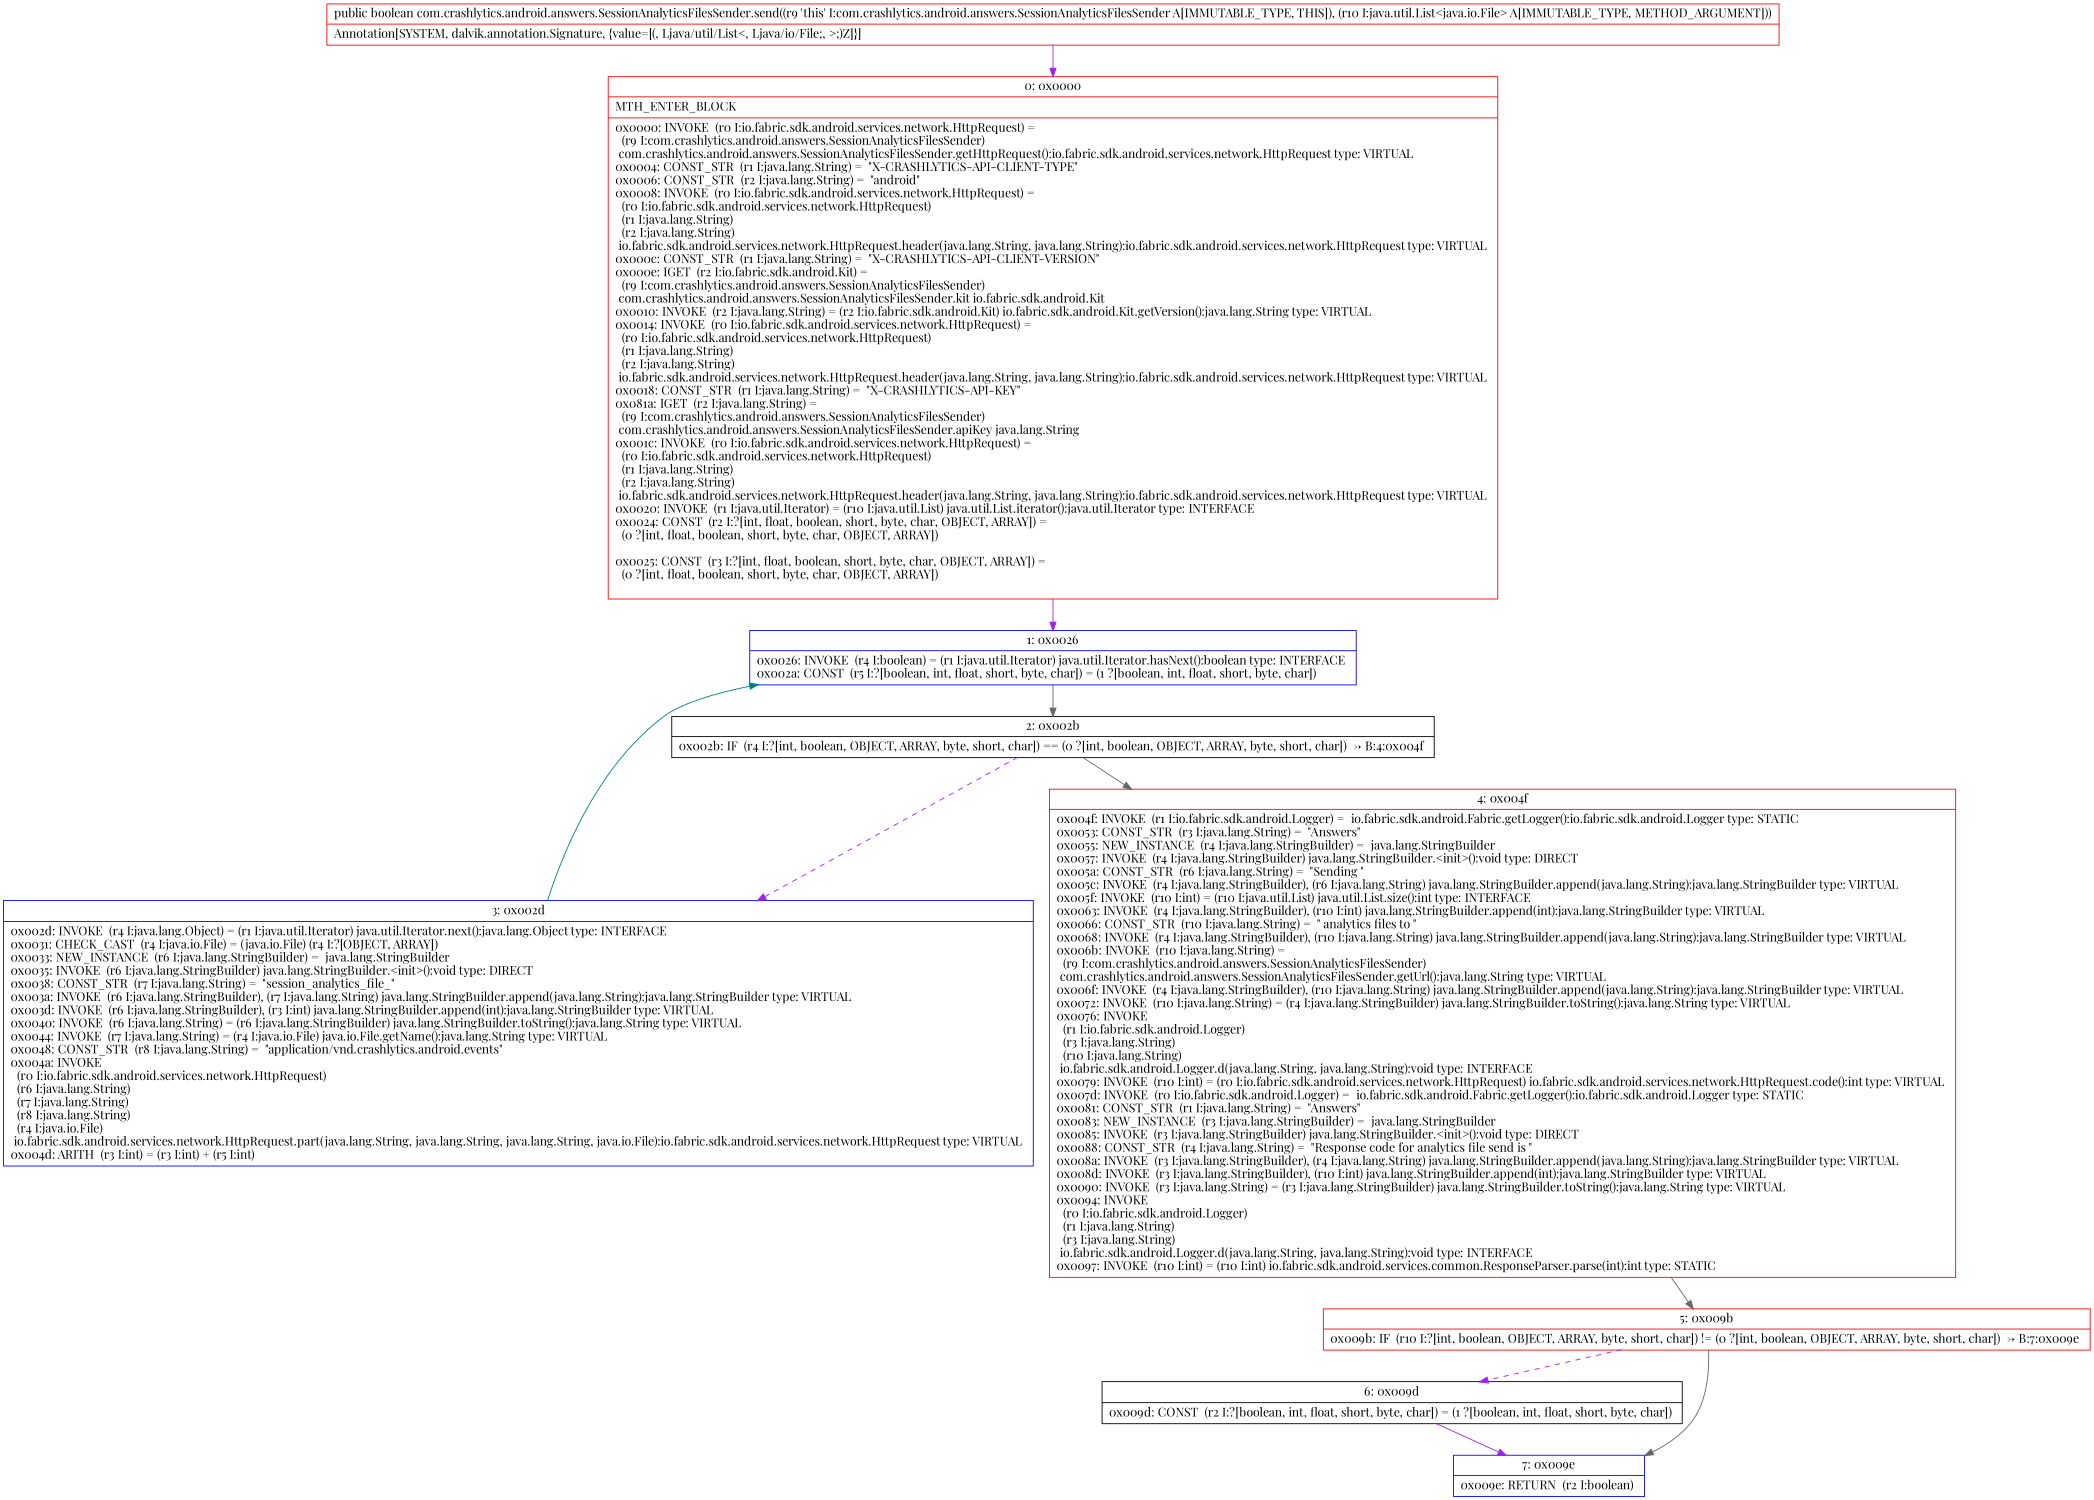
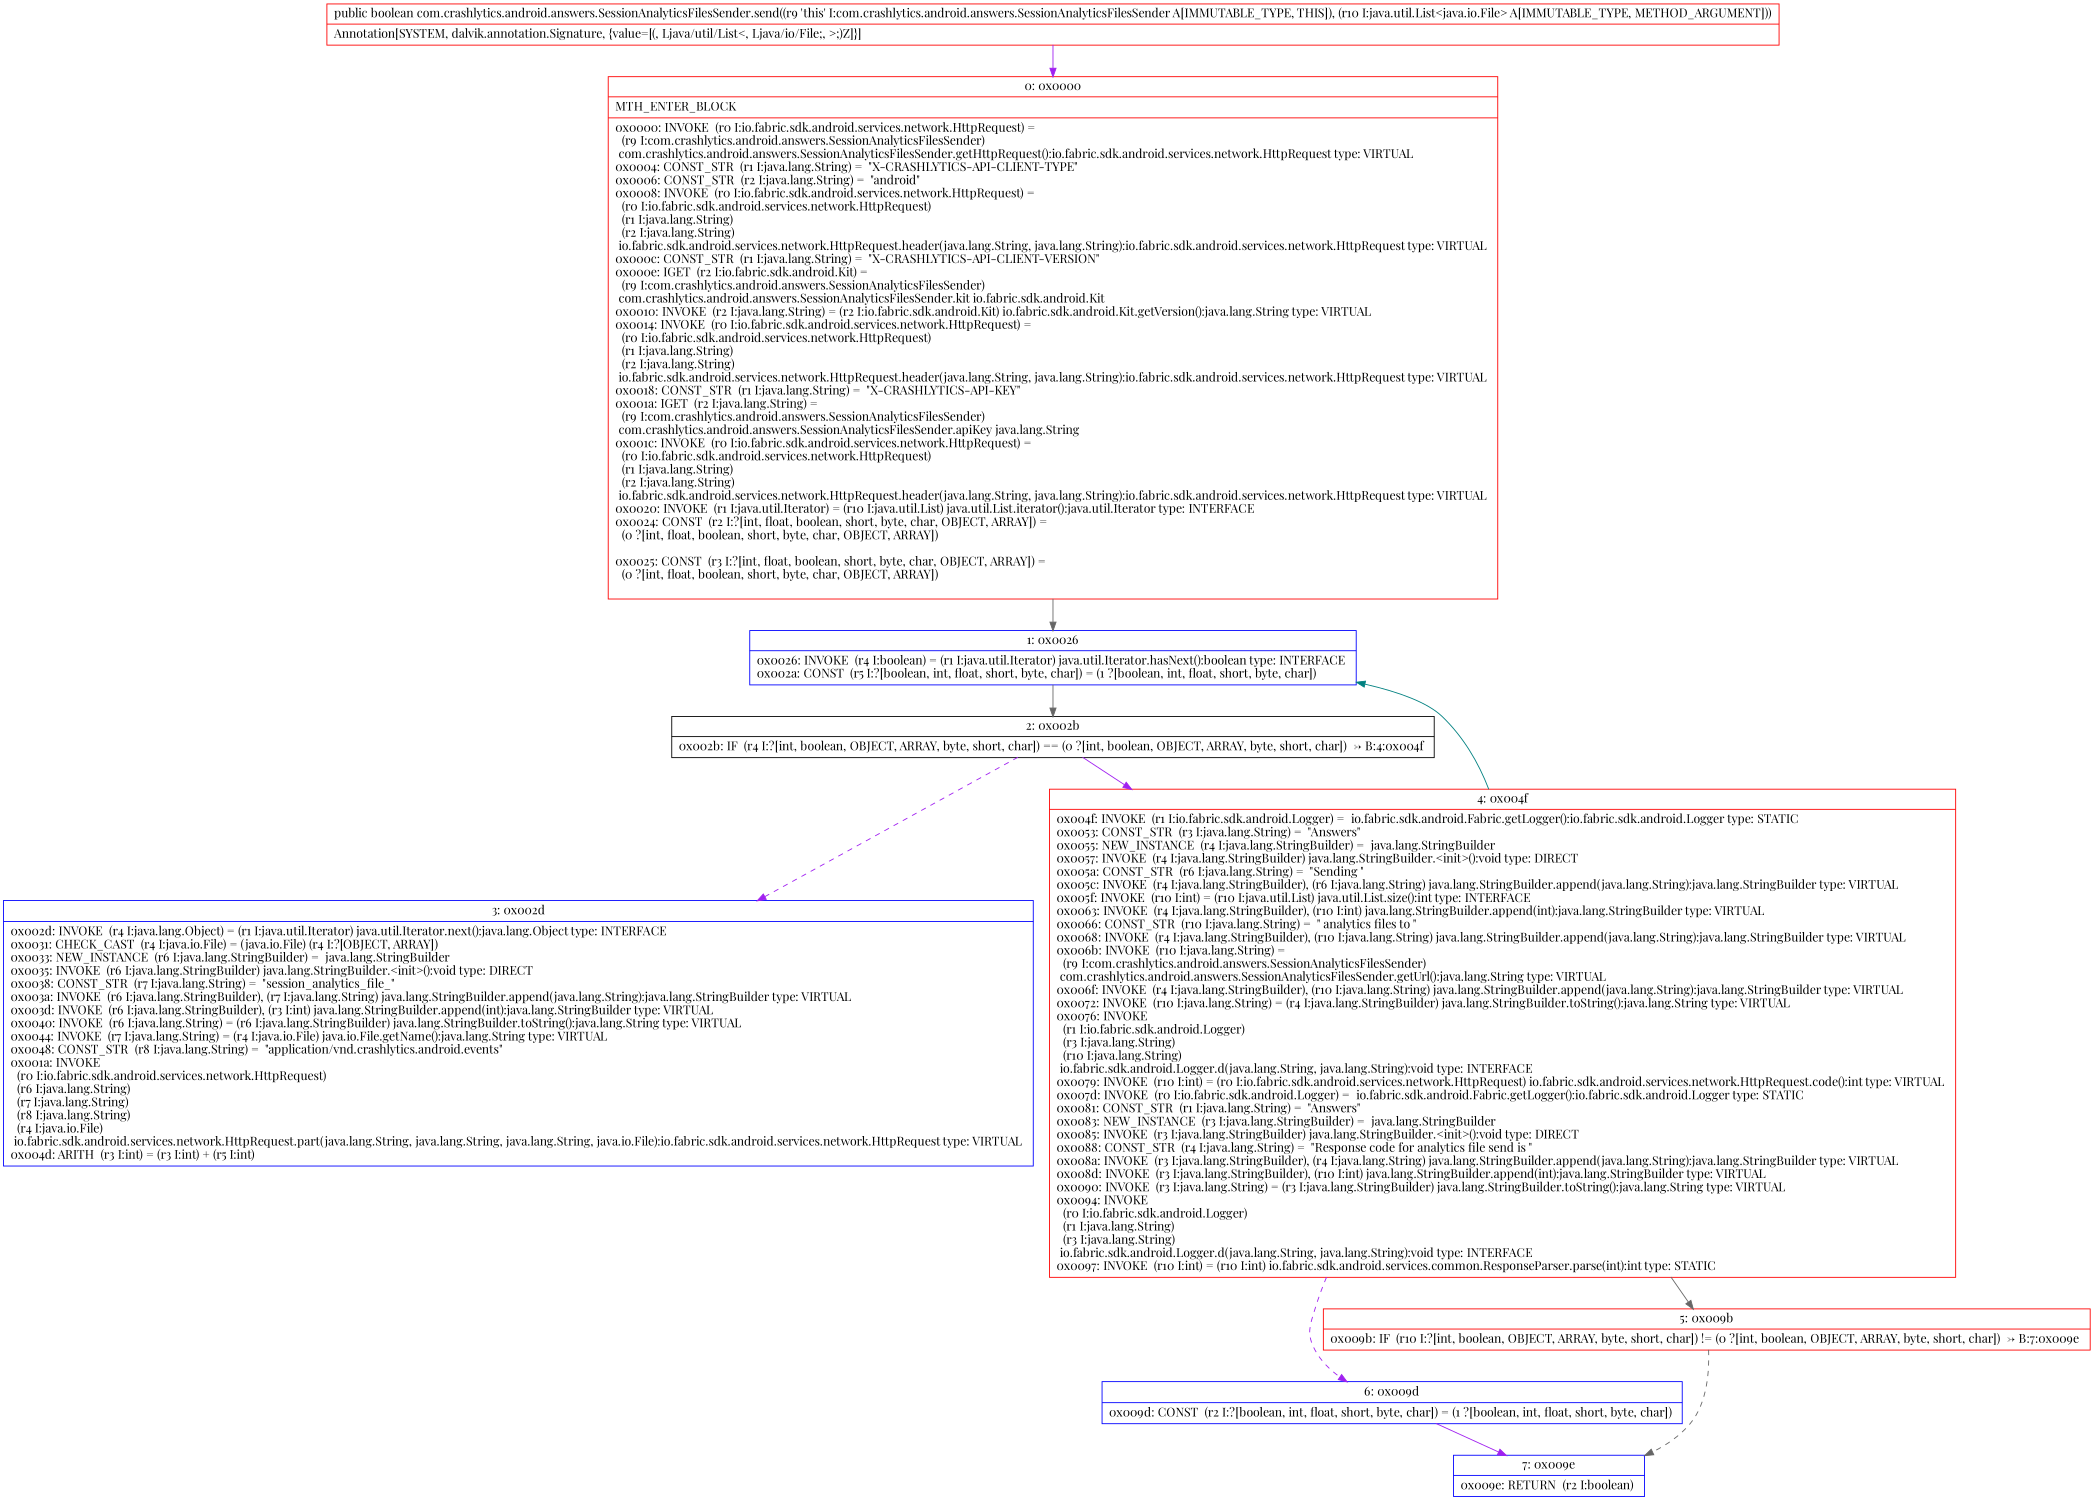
node "0: 0x0000": text "0x081a: IGET  (r2 I:java.lang.String) =" -> "0x001a: IGET  (r2 I:java.lang.String) ="
edge "0: 0x0000" -> "1: 0x0026": color purple -> gray40
edge "3: 0x002d" -> "1: 0x0026": now "4: 0x004f" -> "1: 0x0026"
edge "2: 0x002b" -> "4: 0x004f": color gray40 -> purple
node "3: 0x002d": text "0x004a: INVOKE" -> "0x001a: INVOKE"
edge "5: 0x009b" -> "6: 0x009d": now "4: 0x004f" -> "6: 0x009d"
node "6: 0x009d": color black -> blue
edge "5: 0x009b" -> "7: 0x009e": style solid -> dashed
